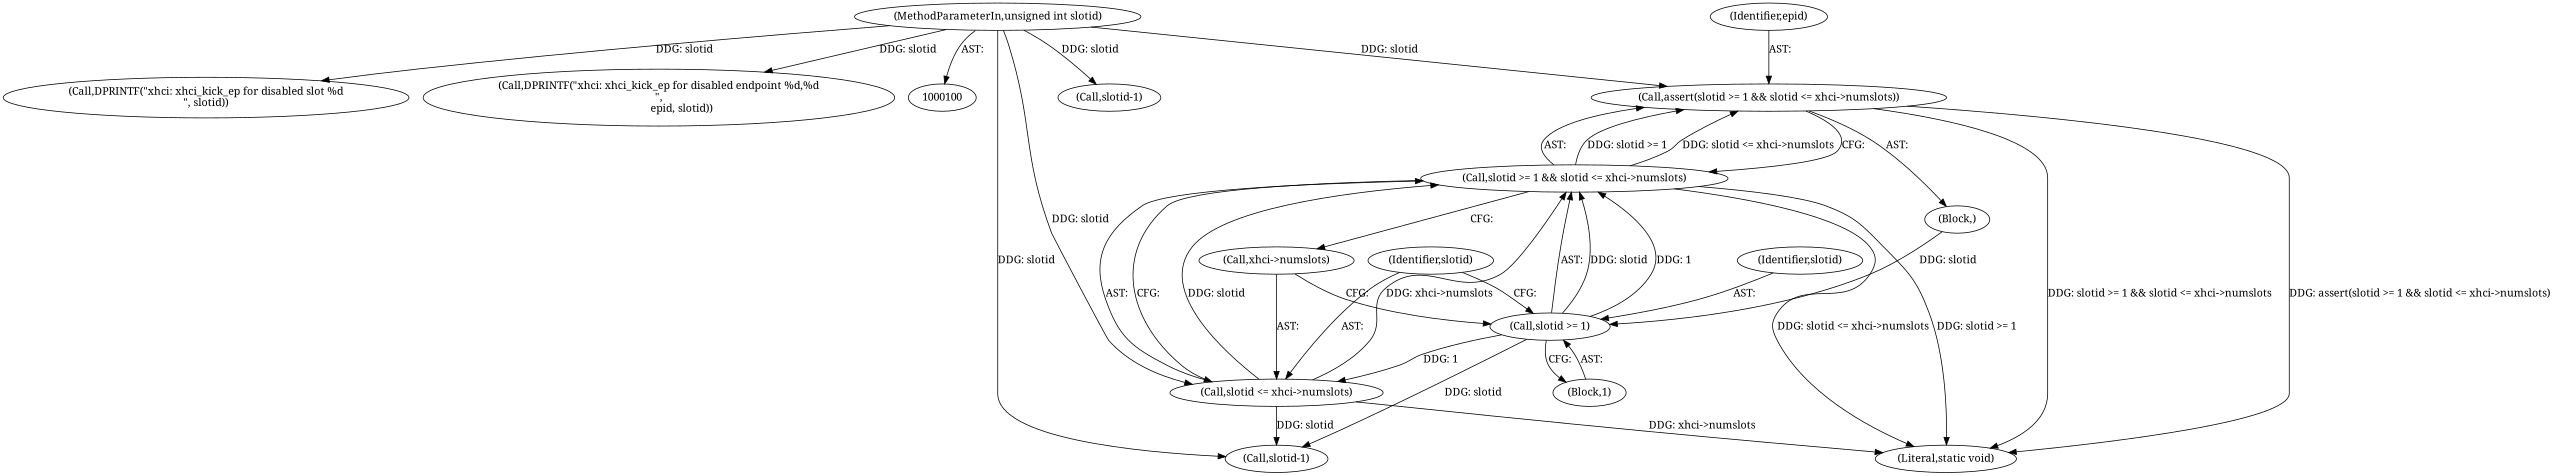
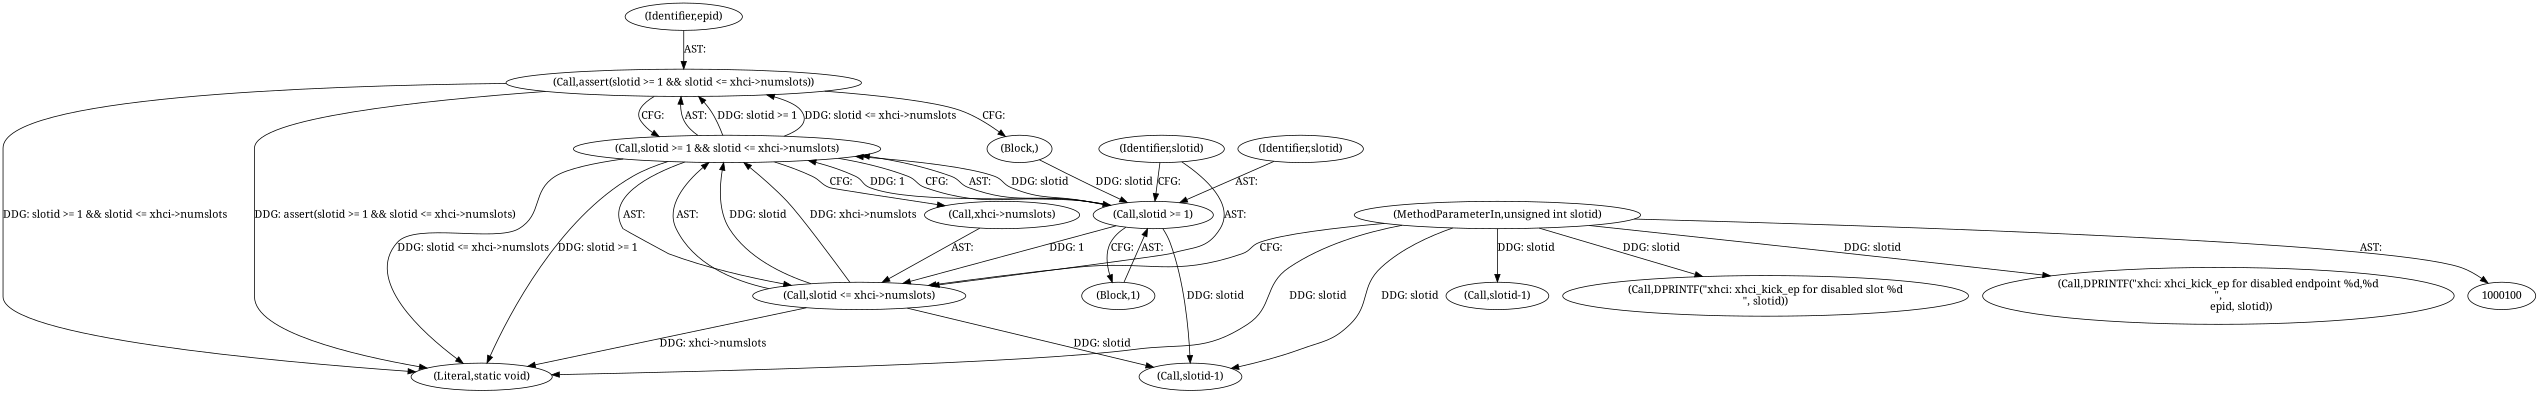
edge "(MethodParameterIn,unsigned int slotid)" -> "(Call,assert(slotid >= 1 && slotid <= xhci->numslots))": now "(MethodParameterIn,unsigned int slotid)" -> "(Literal,static void)"
edge "(Call,assert(slotid >= 1 && slotid <= xhci->numslots))" -> "(Block,)": label "AST: " -> "CFG: "
edge "(MethodParameterIn,unsigned int slotid)" -> "(Call,slotid <= xhci->numslots)": label "DDG: slotid" -> "CFG: "
edge "(Call,slotid >= 1 && slotid <= xhci->numslots)" -> "(Call,slotid <= xhci->numslots)": label "CFG: " -> "AST: "
edge "(Call,xhci->numslots)" -> "(Call,slotid >= 1)": now "(Call,slotid >= 1 && slotid <= xhci->numslots)" -> "(Call,slotid >= 1)"
